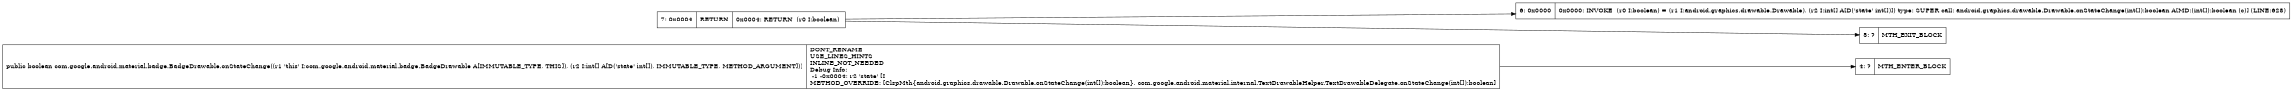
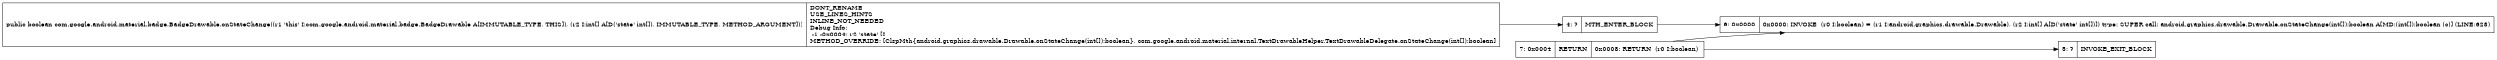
node "7: 0x0004": text "0x0004: RETURN  (r0 I:boolean)" -> "0x0008: RETURN  (r0 I:boolean)"
edge "4: ?" -> "6: 0x0000": added
node "5: ?": text "MTH_EXIT_BLOCK" -> "INVOKE_EXIT_BLOCK"
